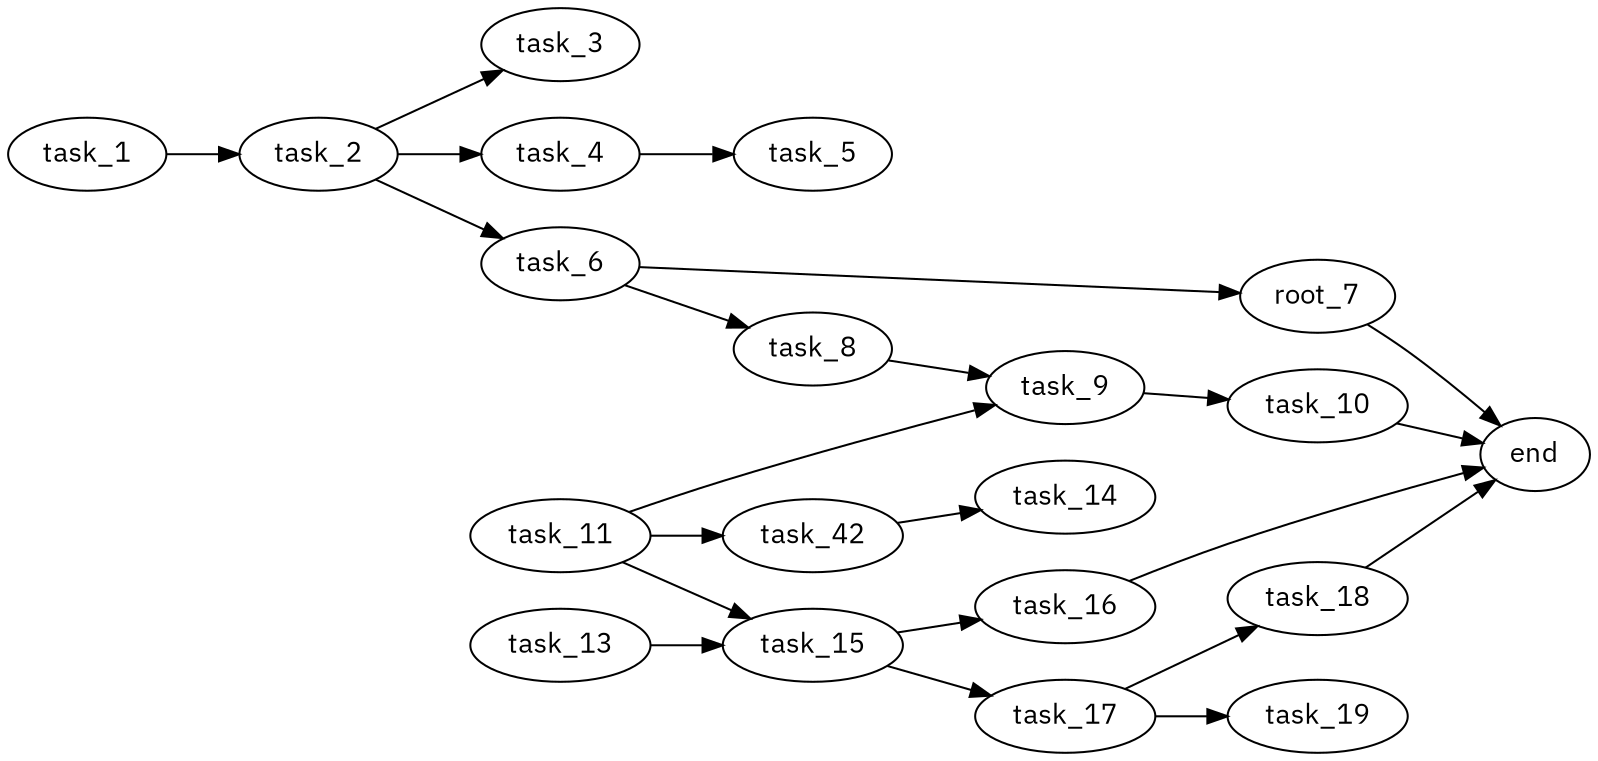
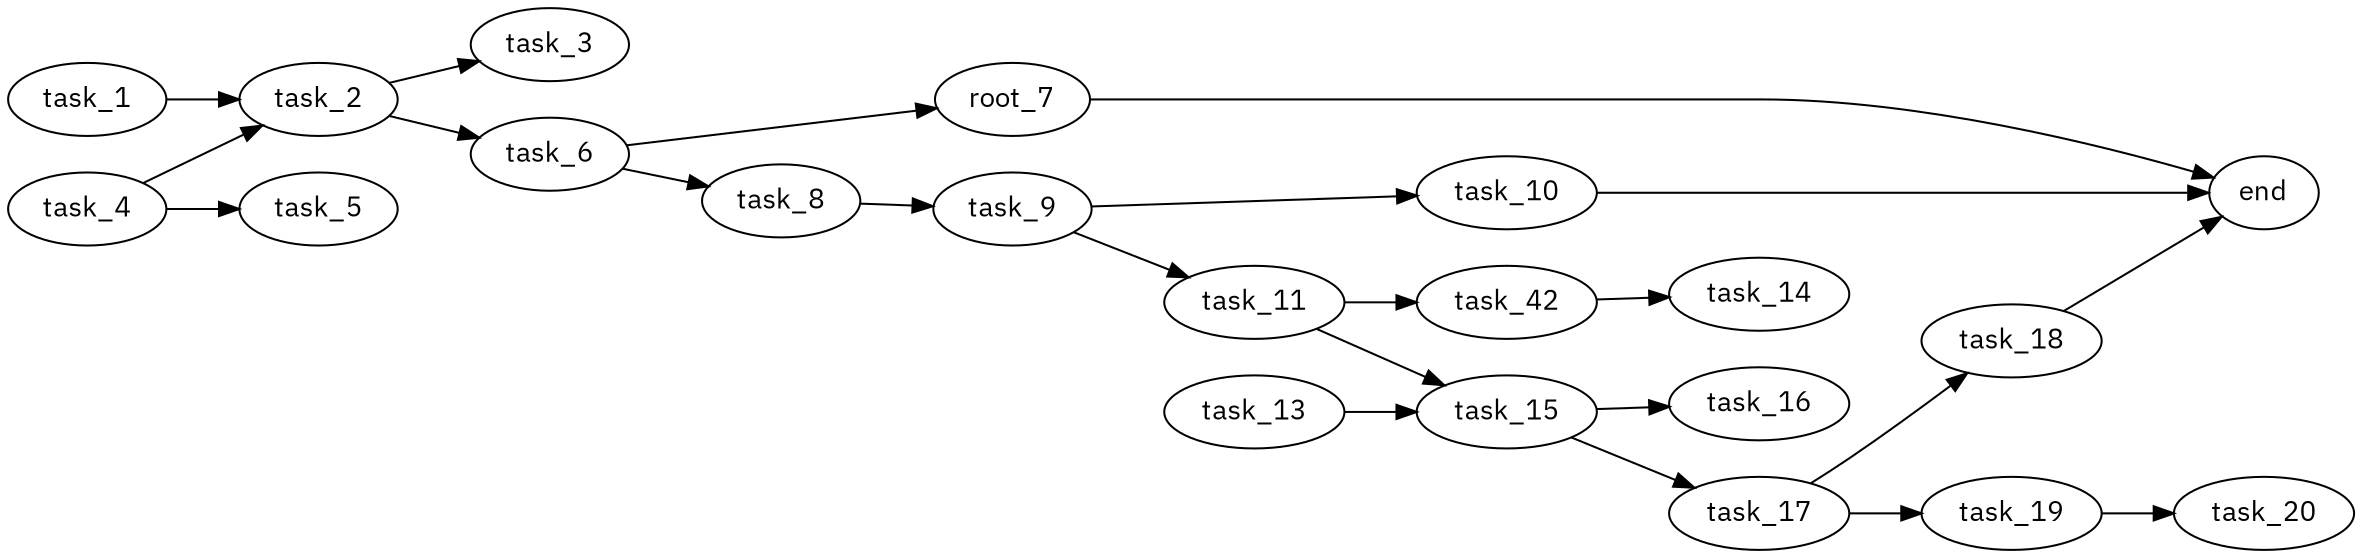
edge "task_2" -> "task_4": reversed
edge "task_11" -> "task_9": reversed
node "task_20": added
edge "task_16" -> "end": removed
